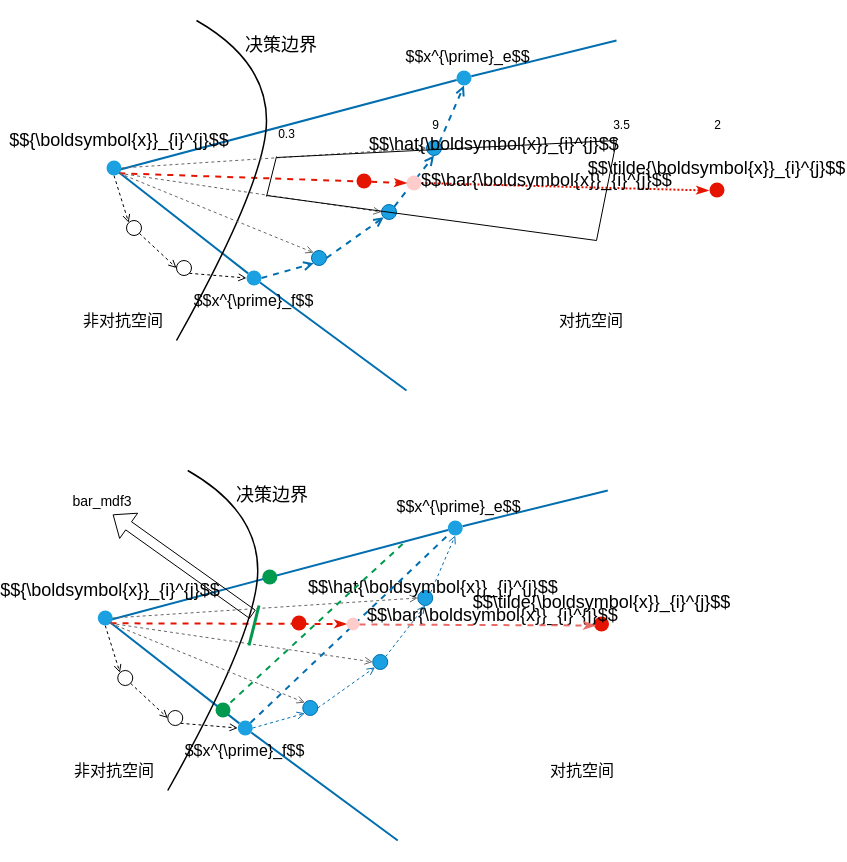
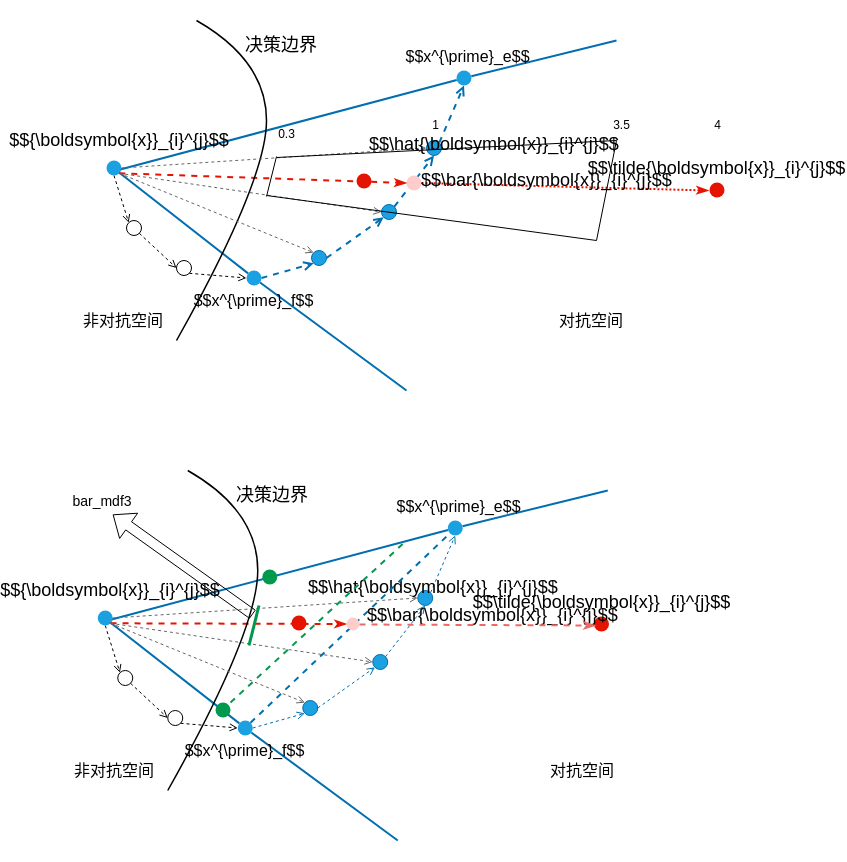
node "9": label "9" -> "1"
node "2": label "2" -> "4"
